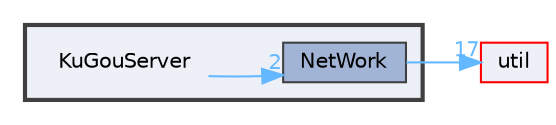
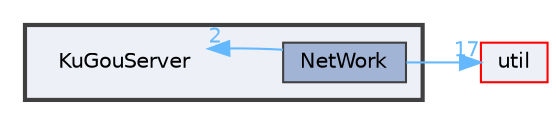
edge "KuGouServer" -> "NetWork": reversed
